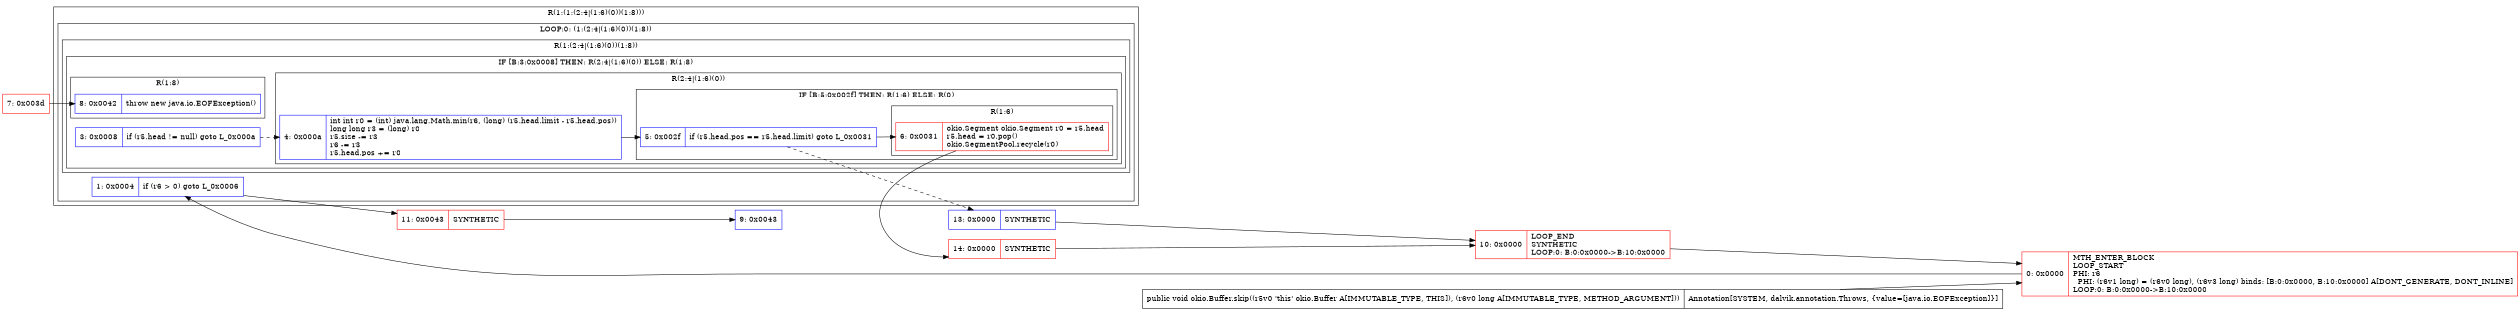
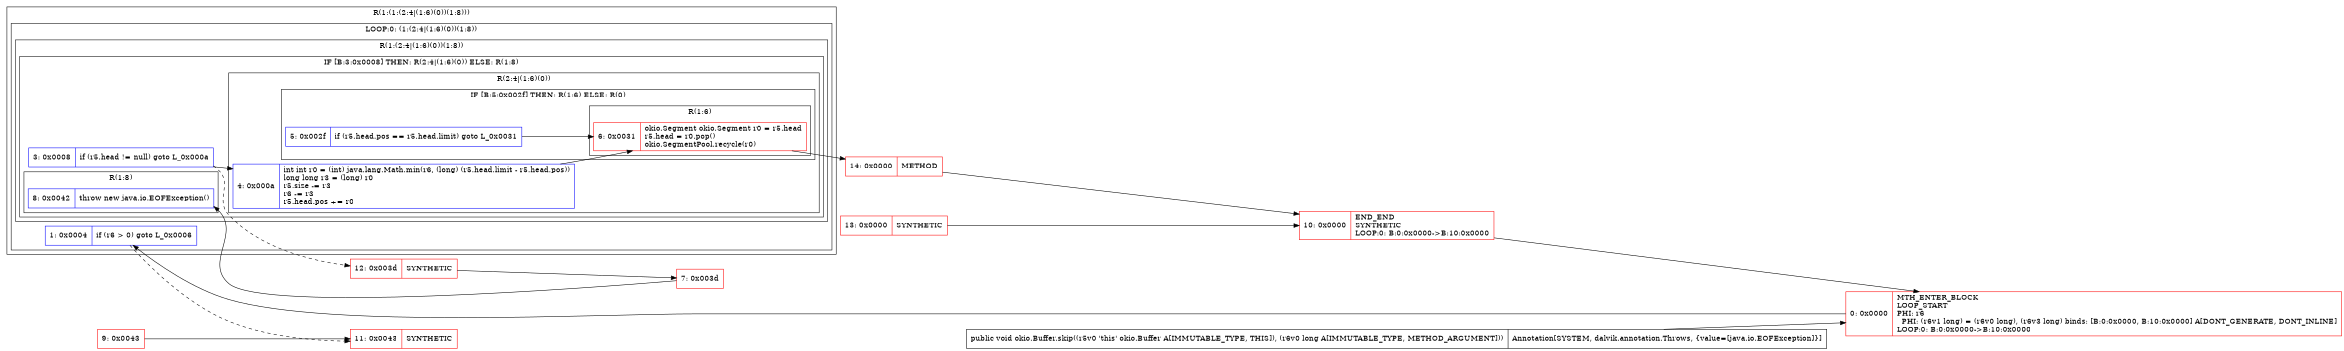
edge "3: 0x0008" -> "4: 0x000a": style dashed -> solid
edge "4: 0x000a" -> "5: 0x002f": now "4: 0x000a" -> "6: 0x0031"
edge "5: 0x002f" -> "13: 0x0000": removed
edge "1: 0x0004" -> "11: 0x0043": style solid -> dashed
edge "11: 0x0043" -> "9: 0x0043": reversed
node "9: 0x0043": color blue -> red
node "13: 0x0000": color blue -> red
node "10: 0x0000": text "LOOP_END" -> "END_END"
node "14: 0x0000": text "SYNTHETIC" -> "METHOD"
node "12: 0x003d": added
